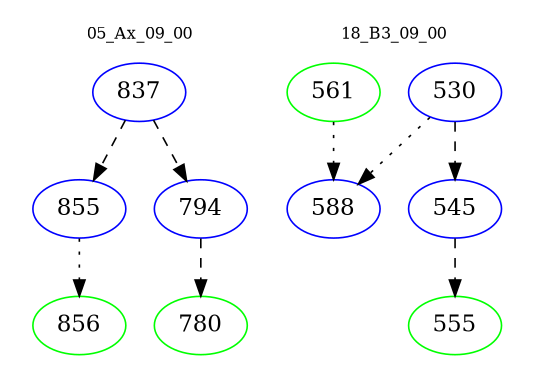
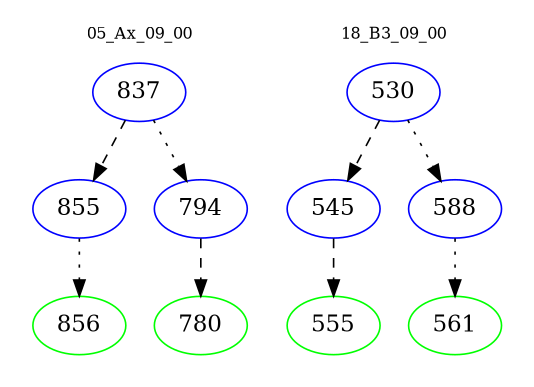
edge "837" -> "794": style dashed -> dotted
edge "561" -> "588": reversed
